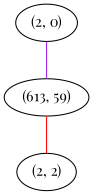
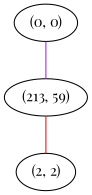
node "(2, 0)": label "(2, 0)" -> "(0, 0)"
node "(613, 59)": label "(613, 59)" -> "(213, 59)"
